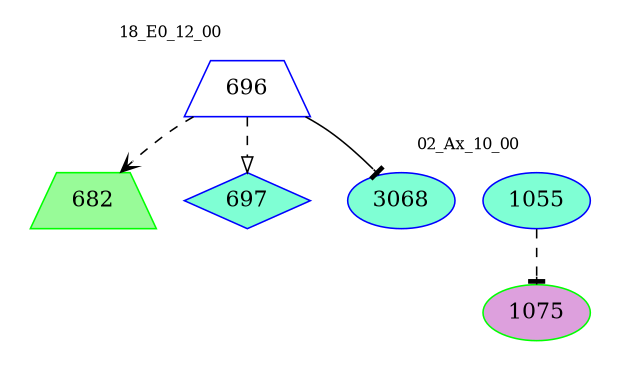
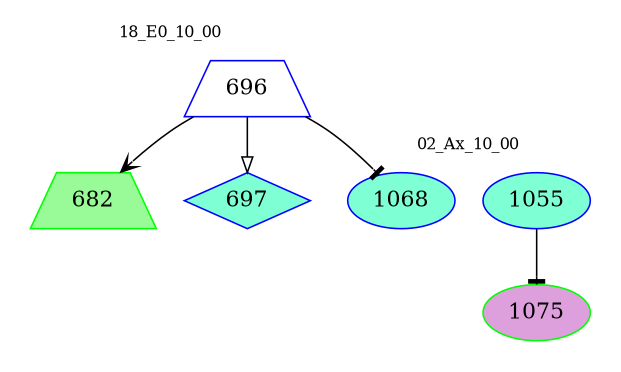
cluster "18_E0_12_00": label "18_E0_12_00" -> "18_E0_10_00"
edge "696" -> "682": style dashed -> solid
edge "696" -> "697": style dashed -> solid
node "3068": label "3068" -> "1068"
edge "1055" -> "1075": style dashed -> solid
